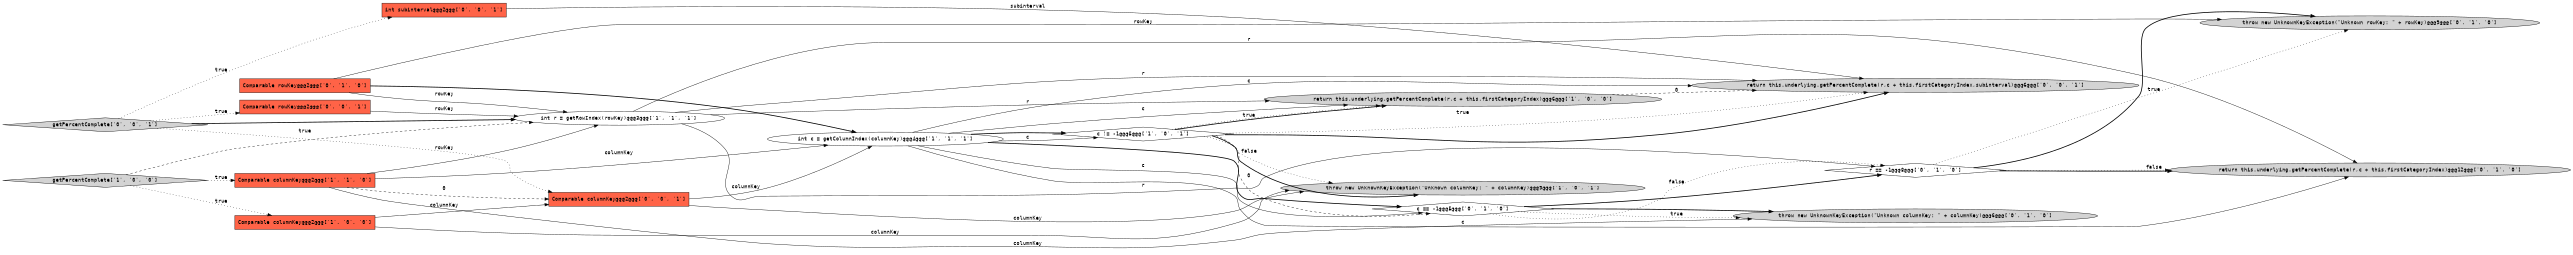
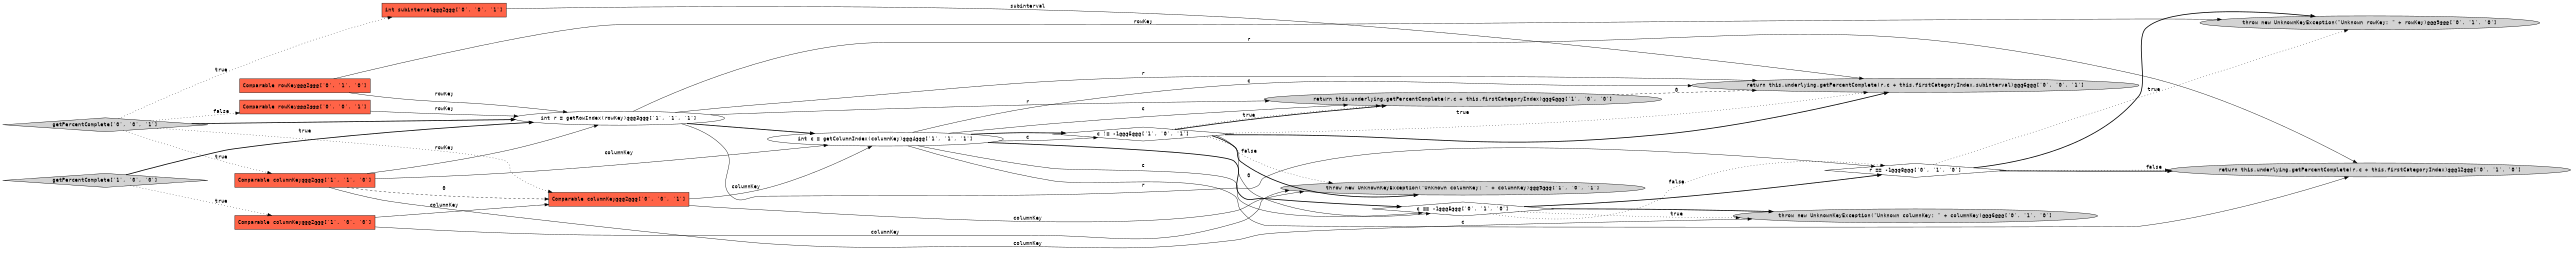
edge "Comparable rowKey@@@2@@@['0', '1', '0']" -> "int c = getColumnIndex(columnKey)@@@4@@@['1', '1', '1']": now "int r = getRowIndex(rowKey)@@@3@@@['1', '1', '1']" -> "int c = getColumnIndex(columnKey)@@@4@@@['1', '1', '1']"
edge "getPercentComplete['0', '0', '1']" -> "Comparable rowKey@@@2@@@['0', '0', '1']": label "true" -> "false"
edge "getPercentComplete['1', '0', '0']" -> "int r = getRowIndex(rowKey)@@@3@@@['1', '1', '1']": style dashed -> bold
edge "getPercentComplete['1', '0', '0']" -> "Comparable columnKey@@@2@@@['1', '1', '0']": now "getPercentComplete['0', '0', '1']" -> "Comparable columnKey@@@2@@@['1', '1', '0']"
edge "c != -1@@@5@@@['1', '0', '1']" -> "c == -1@@@5@@@['0', '1', '0']": style dashed -> solid
